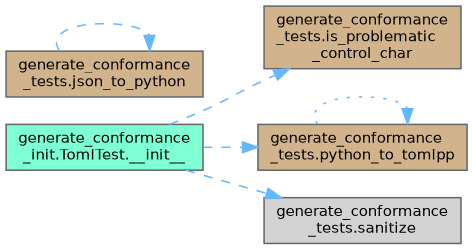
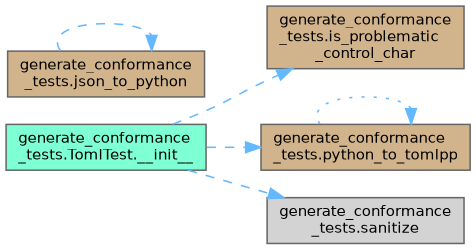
node "generate_conformance _init.TomlTest.__init__": label "generate_conformance _init.TomlTest.__init__" -> "generate_conformance _tests.TomlTest.__init__"
